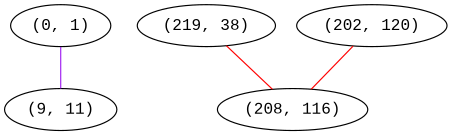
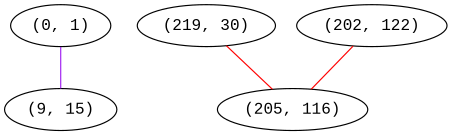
node "(219, 38)": label "(219, 38)" -> "(219, 30)"
node "(202, 120)": label "(202, 120)" -> "(202, 122)"
node "(9, 11)": label "(9, 11)" -> "(9, 15)"
node "(208, 116)": label "(208, 116)" -> "(205, 116)"
